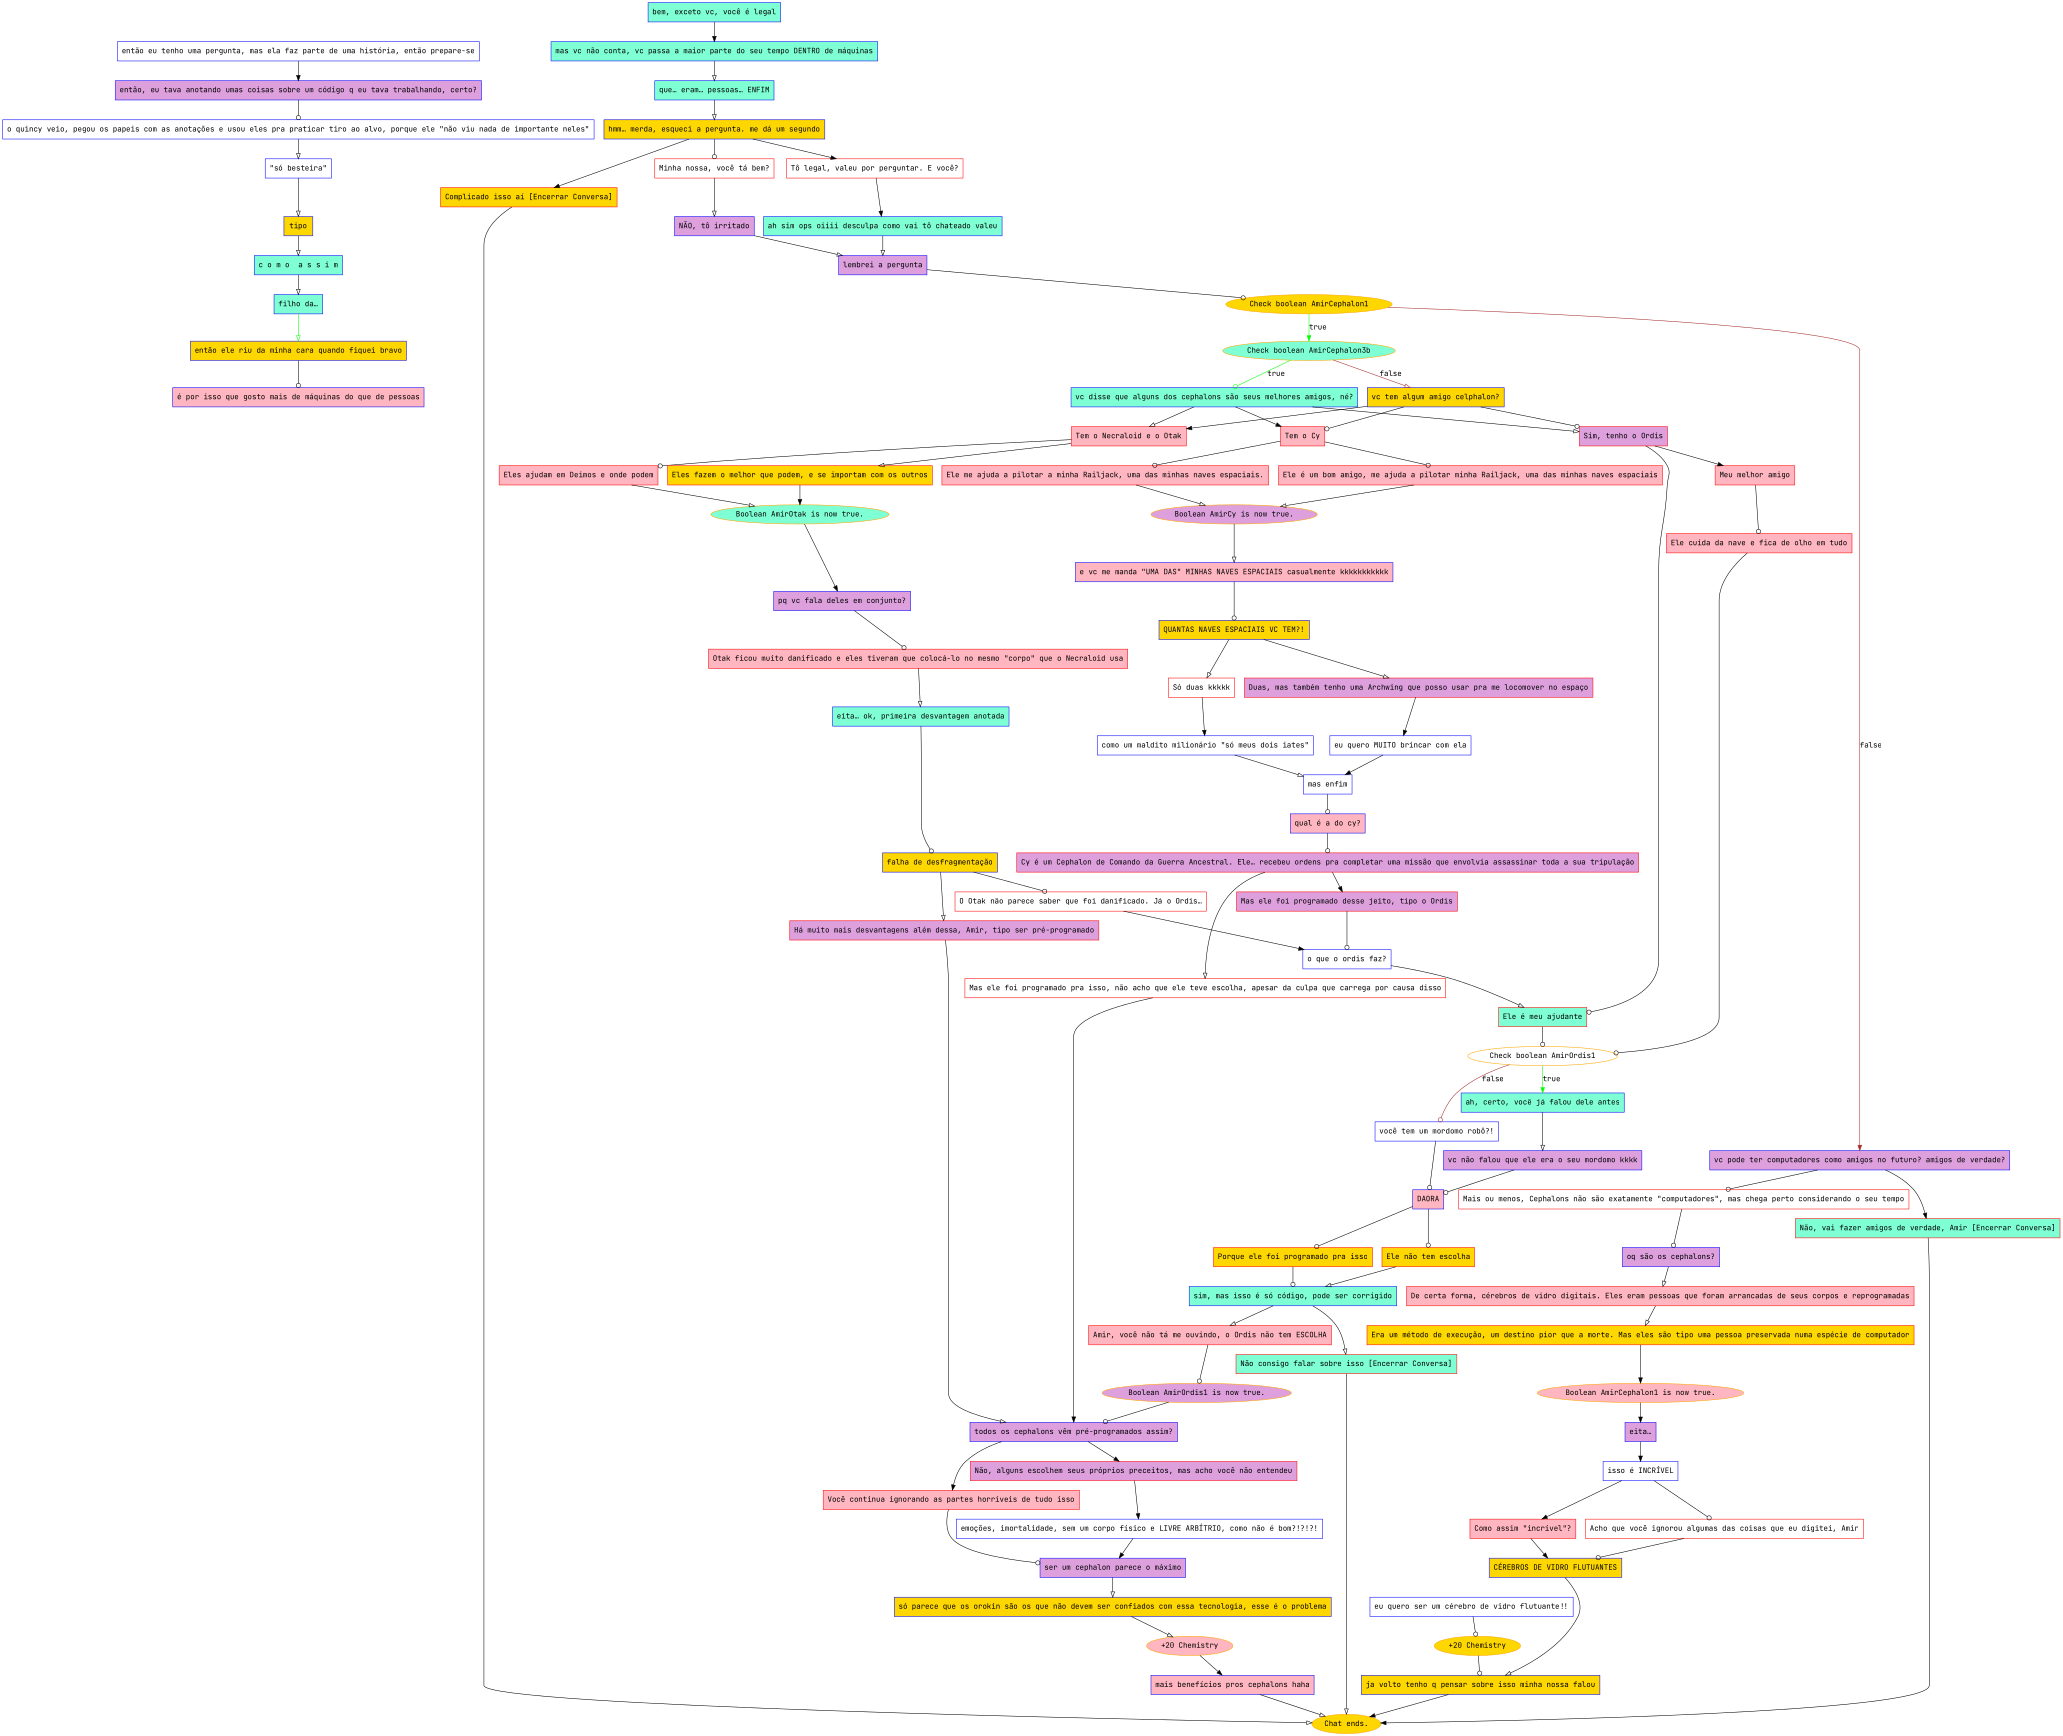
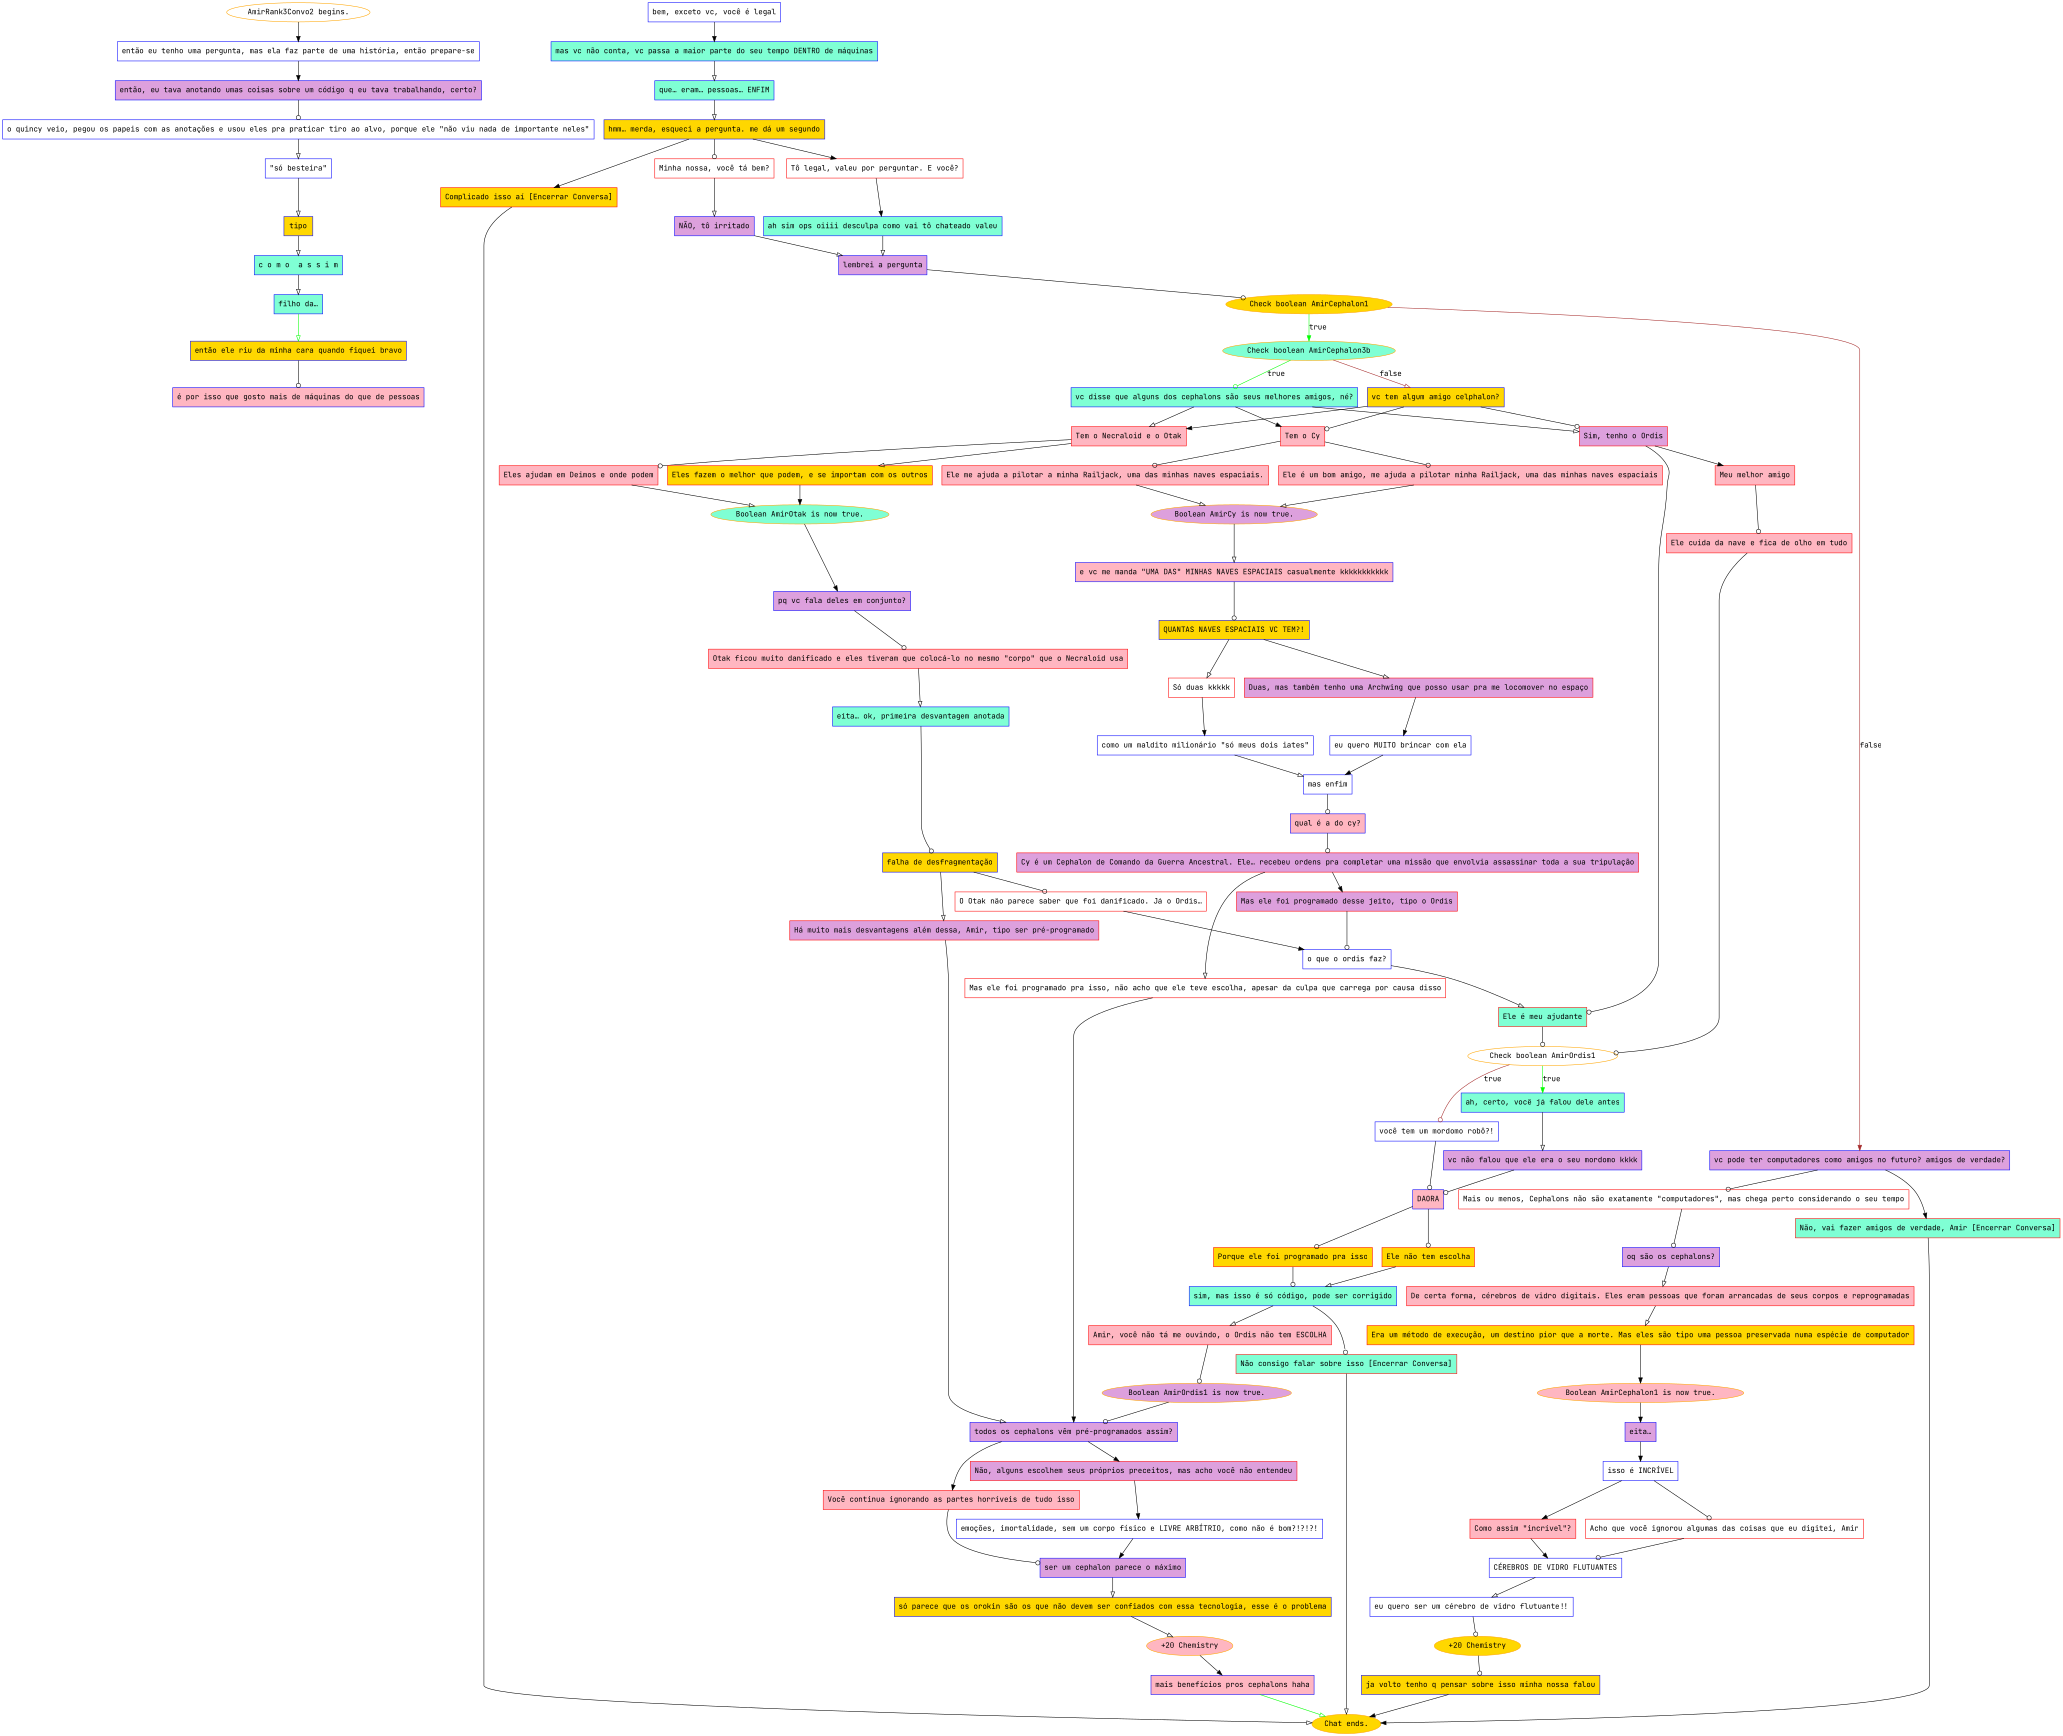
node "AmirRank3Convo2 begins.": added
node "bem, exceto vc, você é legal": fillcolor aquamarine -> white
edge "Check boolean AmirOrdis1" -> "você tem um mordomo robô?!": label "false" -> "true"
edge "sim, mas isso é só código, pode ser corrigido" -> "Não consigo falar sobre isso [Encerrar Conversa]": arrowhead onormal -> odot
node "CÉREBROS DE VIDRO FLUTUANTES": fillcolor gold -> white
edge "CÉREBROS DE VIDRO FLUTUANTES" -> "ja volto tenho q pensar sobre isso minha nossa falou": now "CÉREBROS DE VIDRO FLUTUANTES" -> "eu quero ser um cérebro de vidro flutuante!!"
edge "mais benefícios pros cephalons haha" -> "Chat ends.": color black -> green
